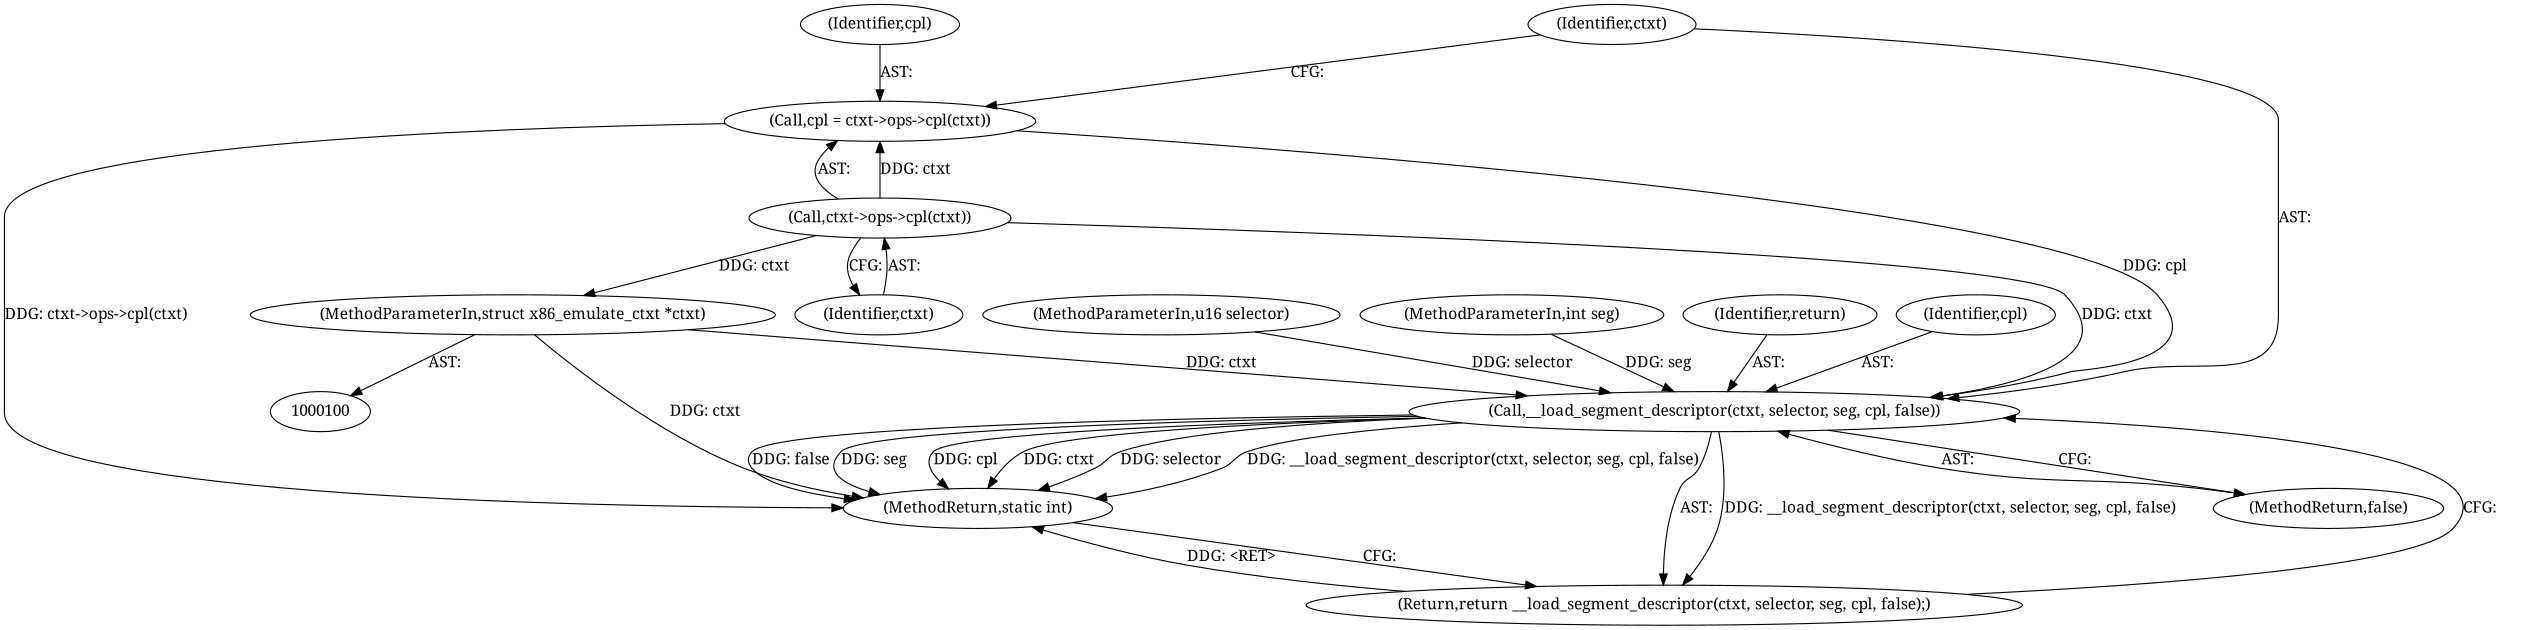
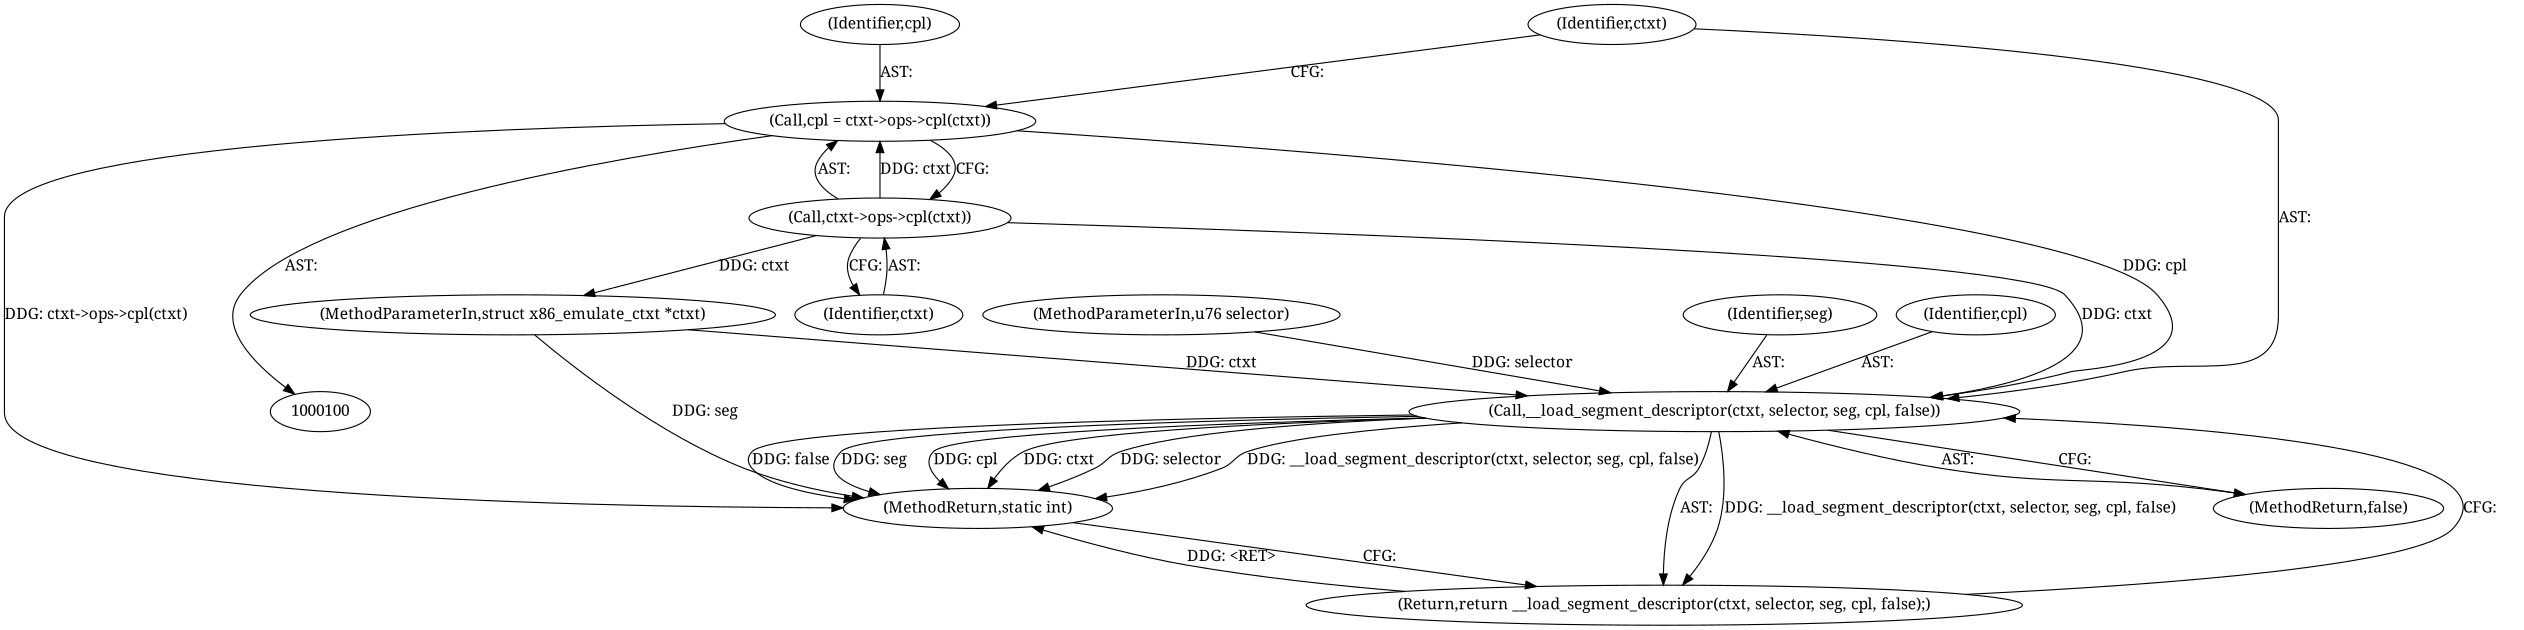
edge "(Call,cpl = ctxt->ops->cpl(ctxt))" -> "(Call,ctxt->ops->cpl(ctxt))": added, label "CFG:"
node "(MethodParameterIn,u16 selector)": label "(MethodParameterIn,u16 selector)" -> "(MethodParameterIn,u76 selector)"
node "(MethodParameterIn,int seg)": removed
node "(Identifier,return)": label "(Identifier,return)" -> "(Identifier,seg)"
edge "(MethodParameterIn,struct x86_emulate_ctxt *ctxt)" -> "1000100": now "(Call,cpl = ctxt->ops->cpl(ctxt))" -> "1000100"
edge "(MethodParameterIn,struct x86_emulate_ctxt *ctxt)" -> "(MethodReturn,static int)": label "DDG: ctxt" -> "DDG: seg"
